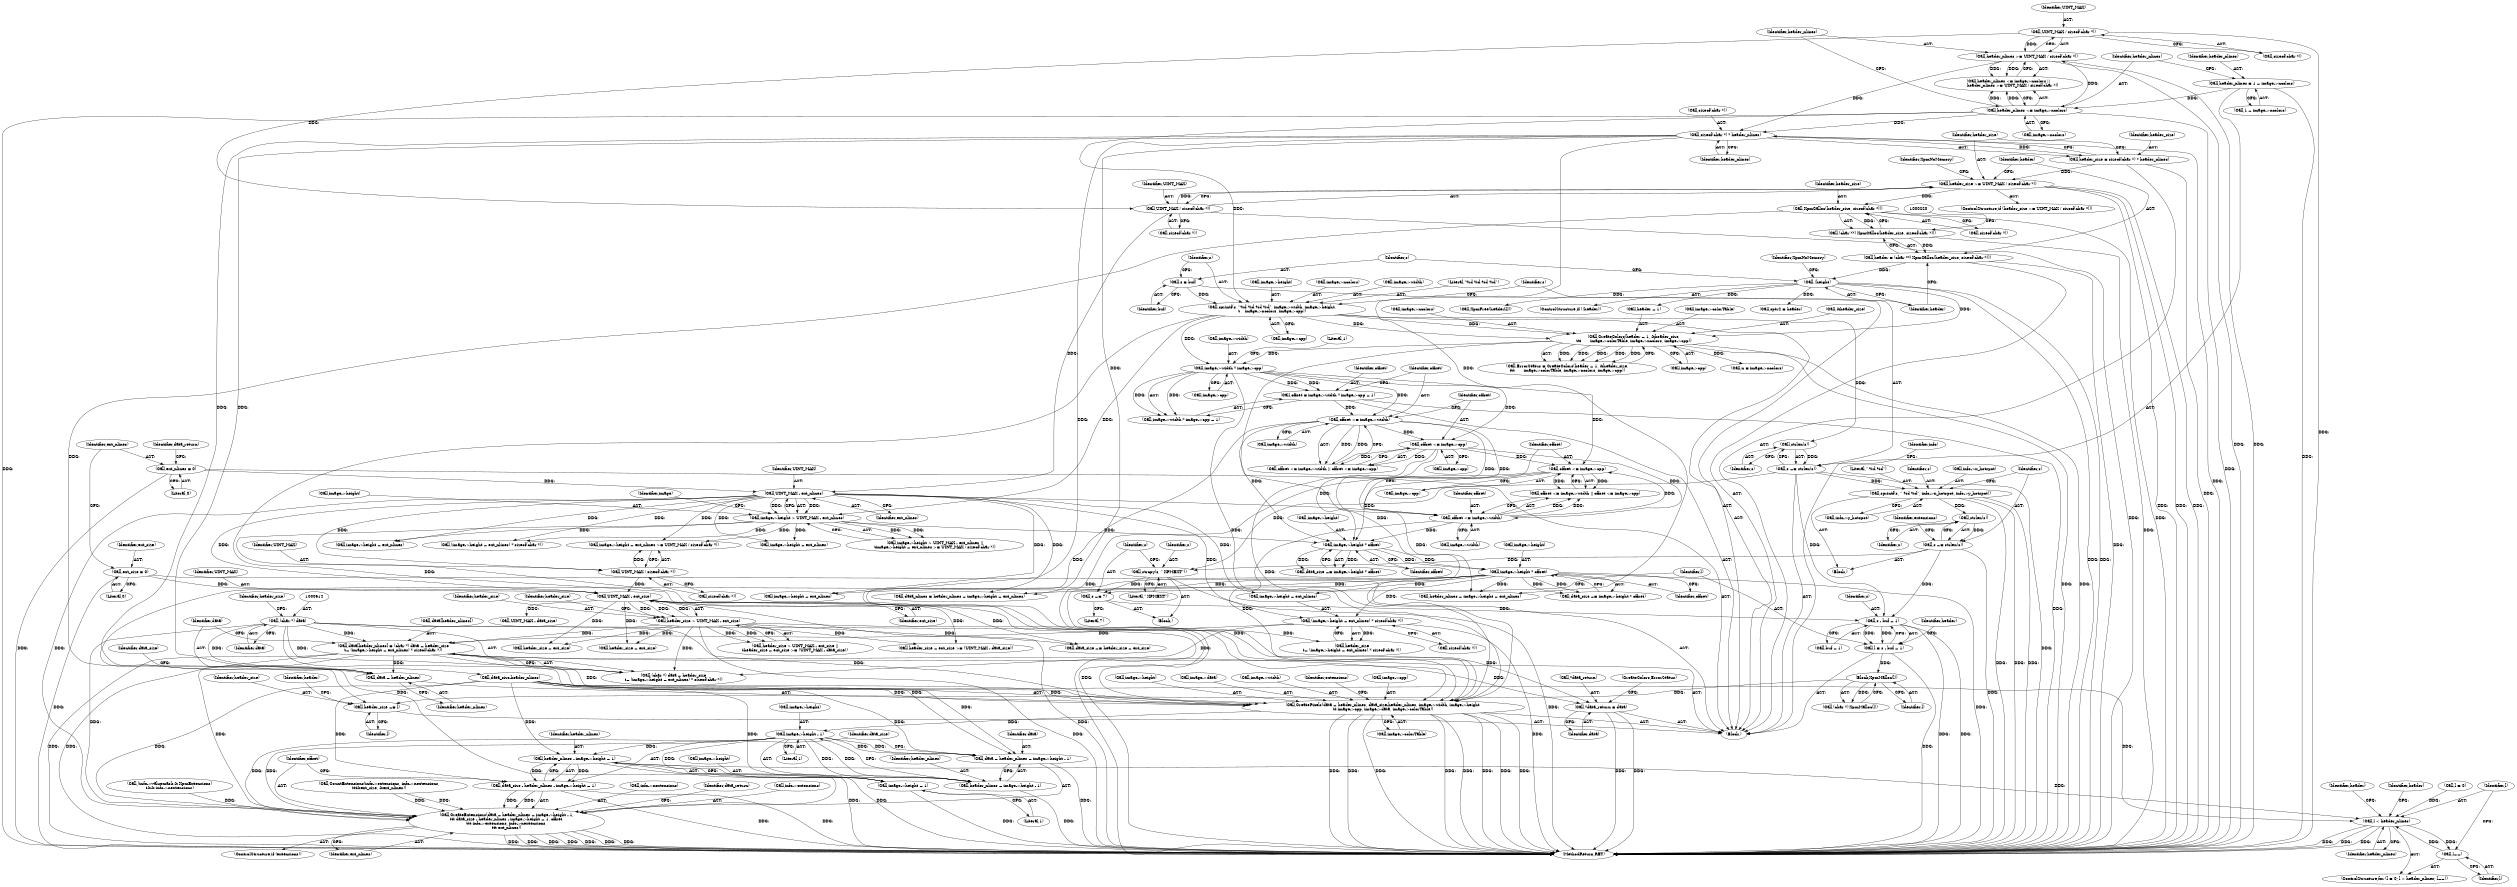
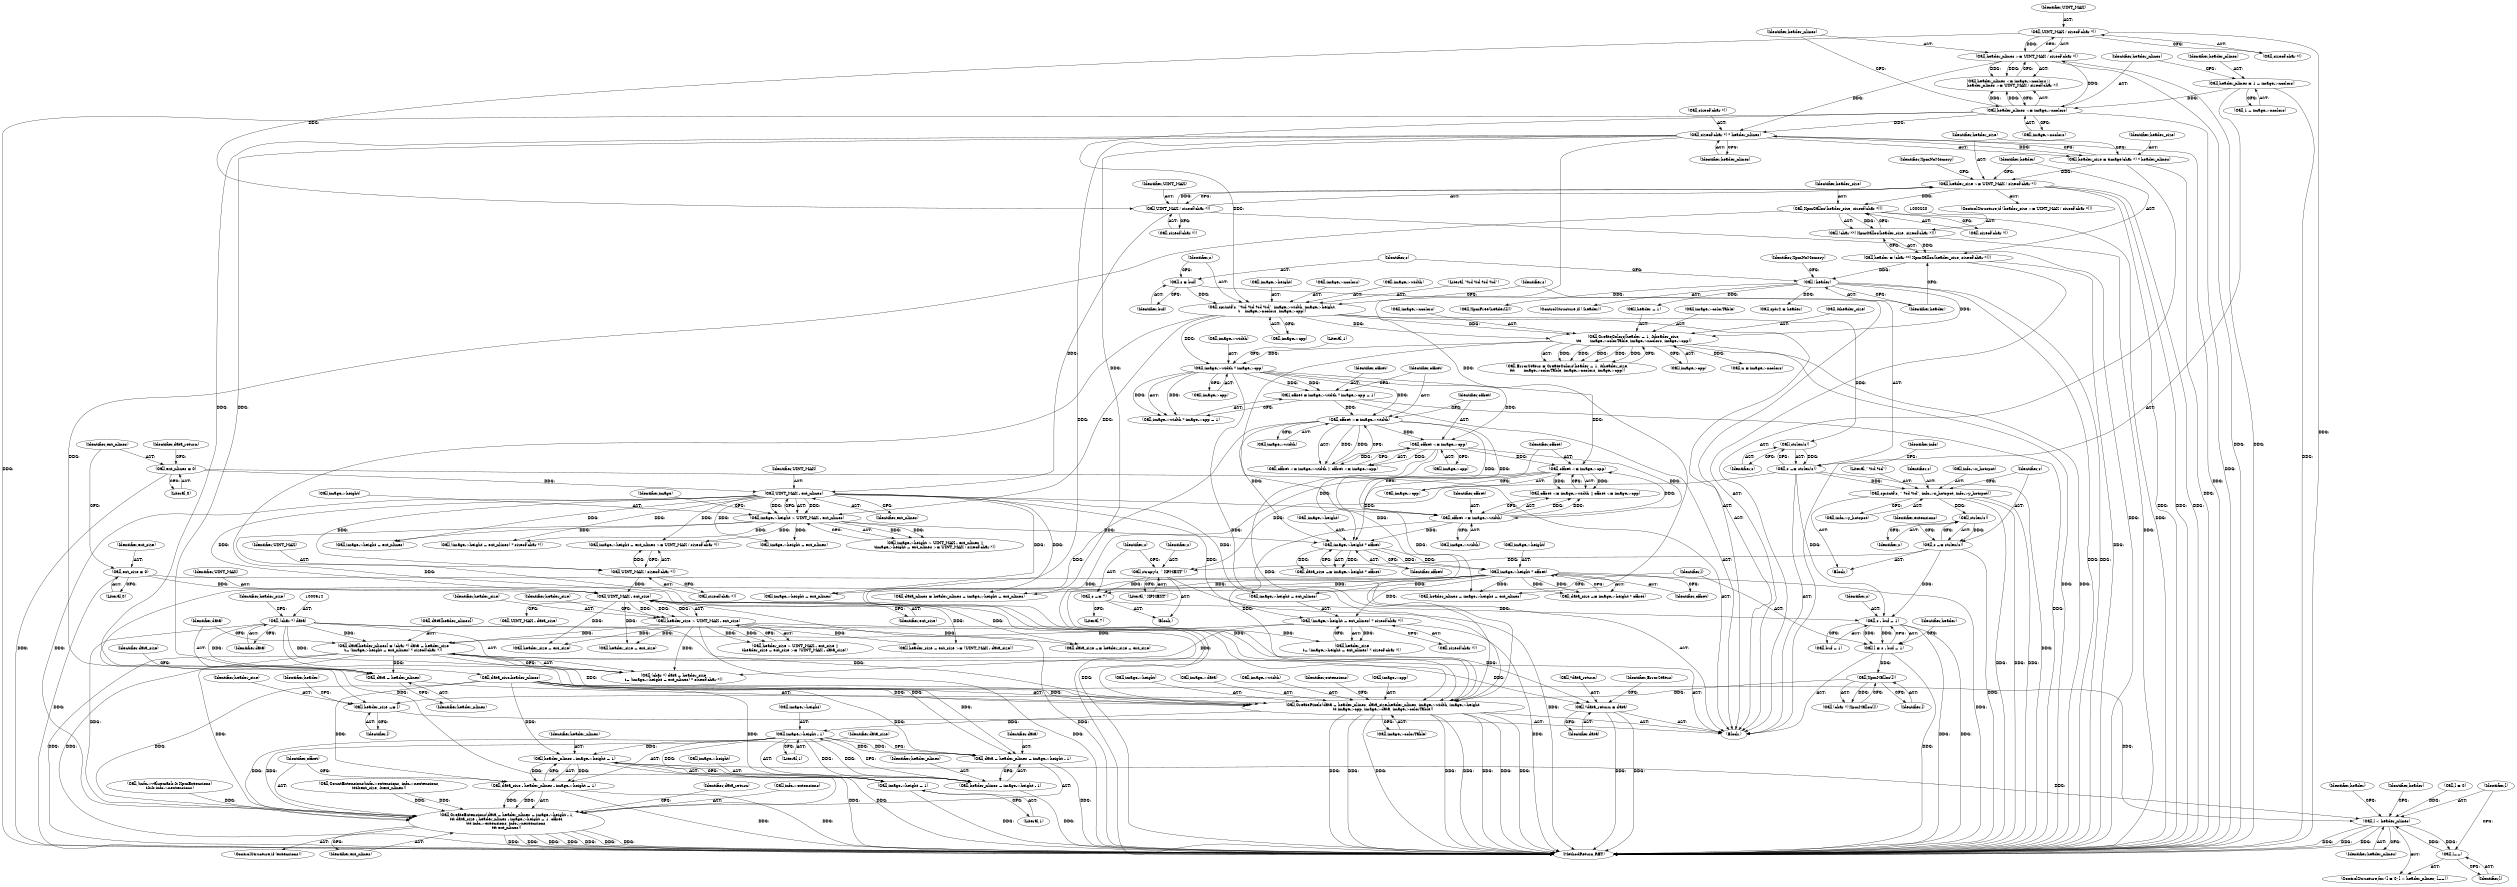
node "(Call,header_size = sizeof(char *) * header_nlines)": label "(Call,header_size = sizeof(char *) * header_nlines)" -> "(Call,header_size = timage(char *) * header_nlines)"
edge "1000220" -> "(Call,(char **) XpmCalloc(header_size, sizeof(char *)))": label "CFG: " -> "AST: "
node "(Call,!height)": label "(Call,!height)" -> "(Call,!header)"
edge "(Call,UINT_MAX - ext_size)" -> "(Call,UINT_MAX - data_size)": label "DDG: " -> "CFG: "
node "(CreateColors,ErrorStatus)": label "(CreateColors,ErrorStatus)" -> "(Identifier,ErrorStatus)"
node "(Block,XpmMalloc(l))": label "(Block,XpmMalloc(l))" -> "(Call,XpmMalloc(l))"
node "(Call,info->nextensions)": removed
